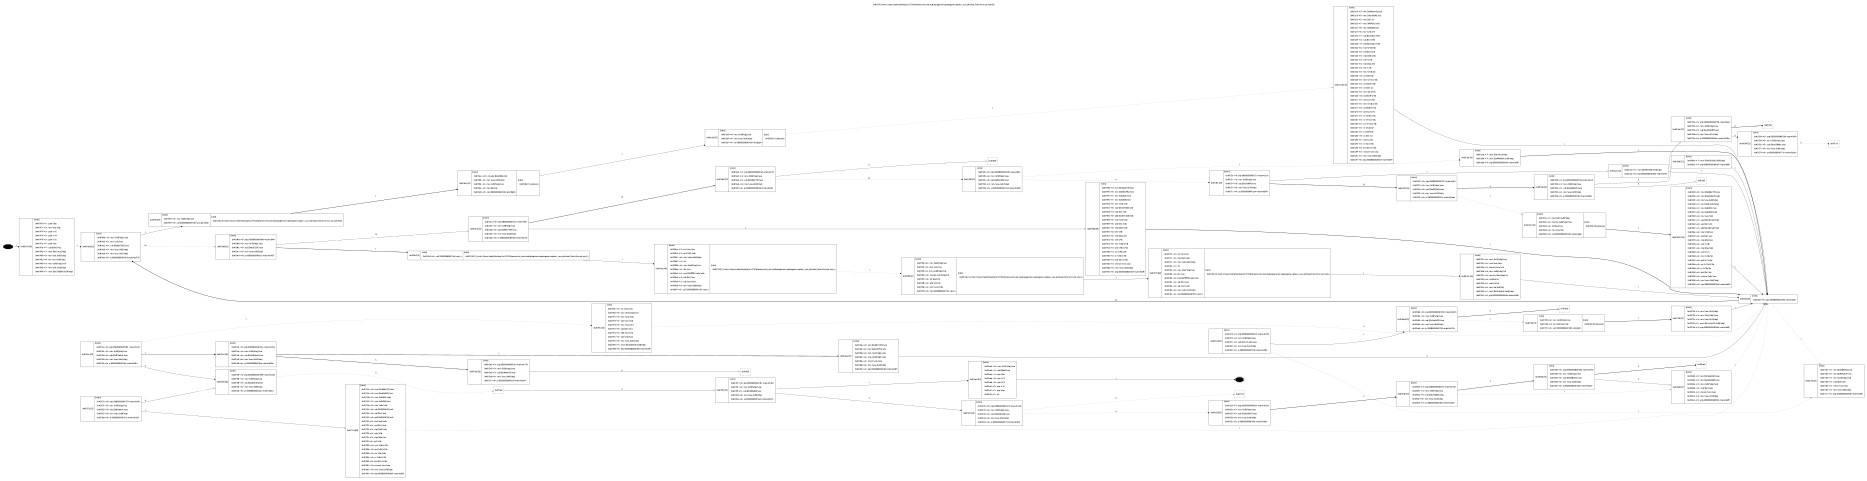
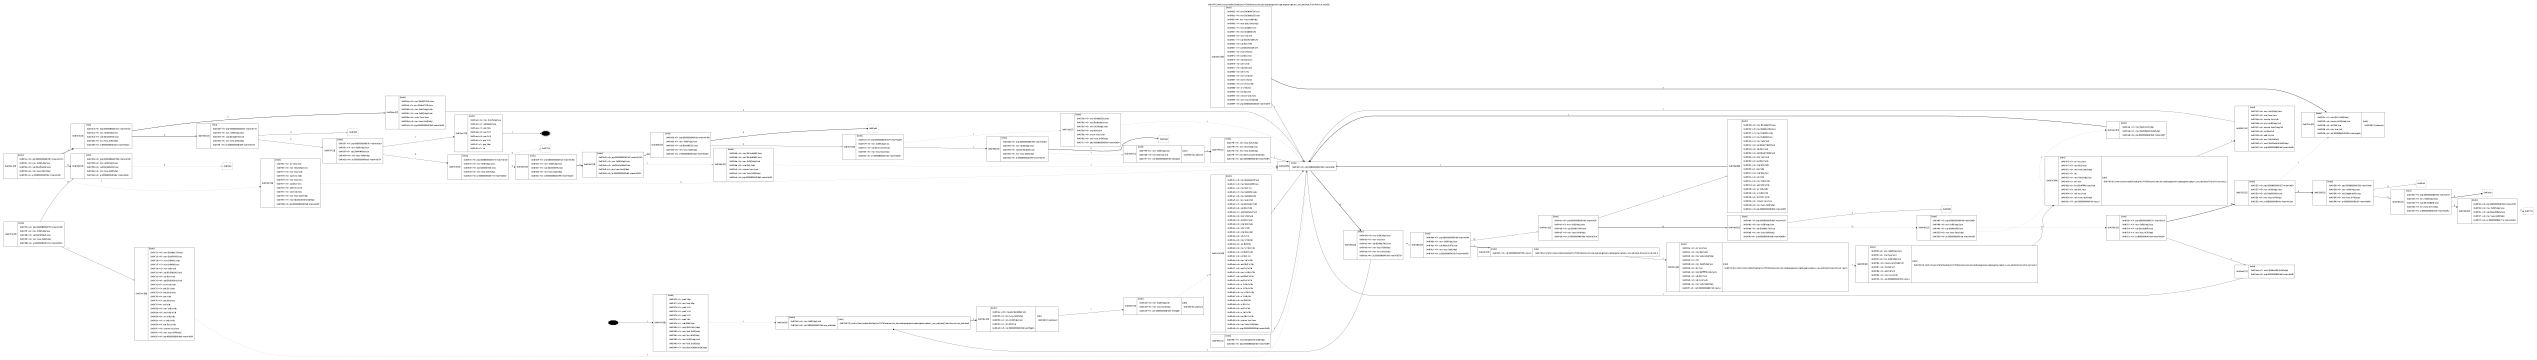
edge "0x40181e [23]" -> "0x401835 [105]": reversed
edge "0x401470 [45]" -> "0x40149d [23]": now "0x401470 [45]" -> "0x4019e5 [9]"
edge "0x401b6f [5]" -> "0x4017ab [27]": reversed
edge "0x40165b [25]" -> "0x4016b0 [27]": now "0x40165b [25]" -> "0x401674 [25]"
edge "0x401abc" -> "0x4015f7 [25]": now "0x4015de [25]" -> "0x4015f7 [25]"
